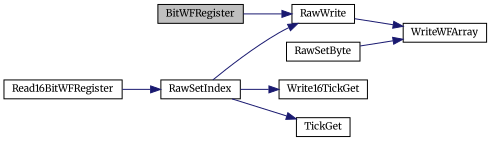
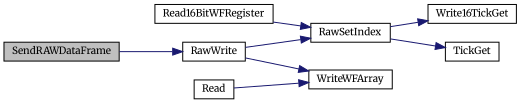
node "BitWFRegister": label "BitWFRegister" -> "SendRAWDataFrame"
edge "RawSetIndex" -> "RawWrite": reversed
node "RawSetByte": label "RawSetByte" -> "Read"
